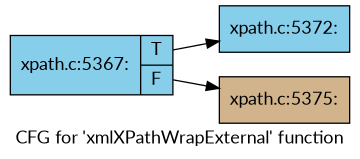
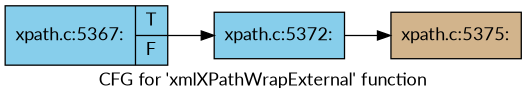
edge "xpath.c:5367:" -> "xpath.c:5375:": now "xpath.c:5372:" -> "xpath.c:5375:"
